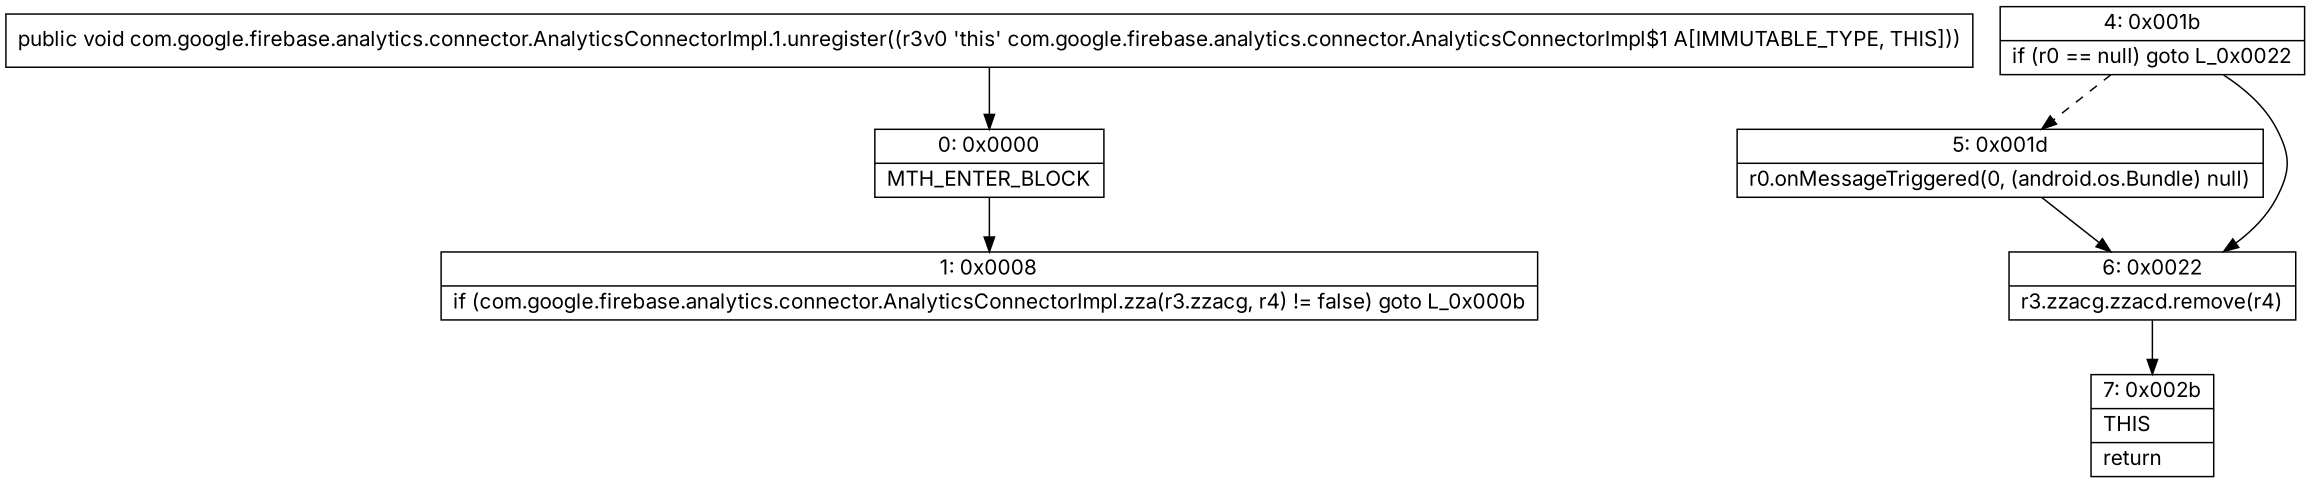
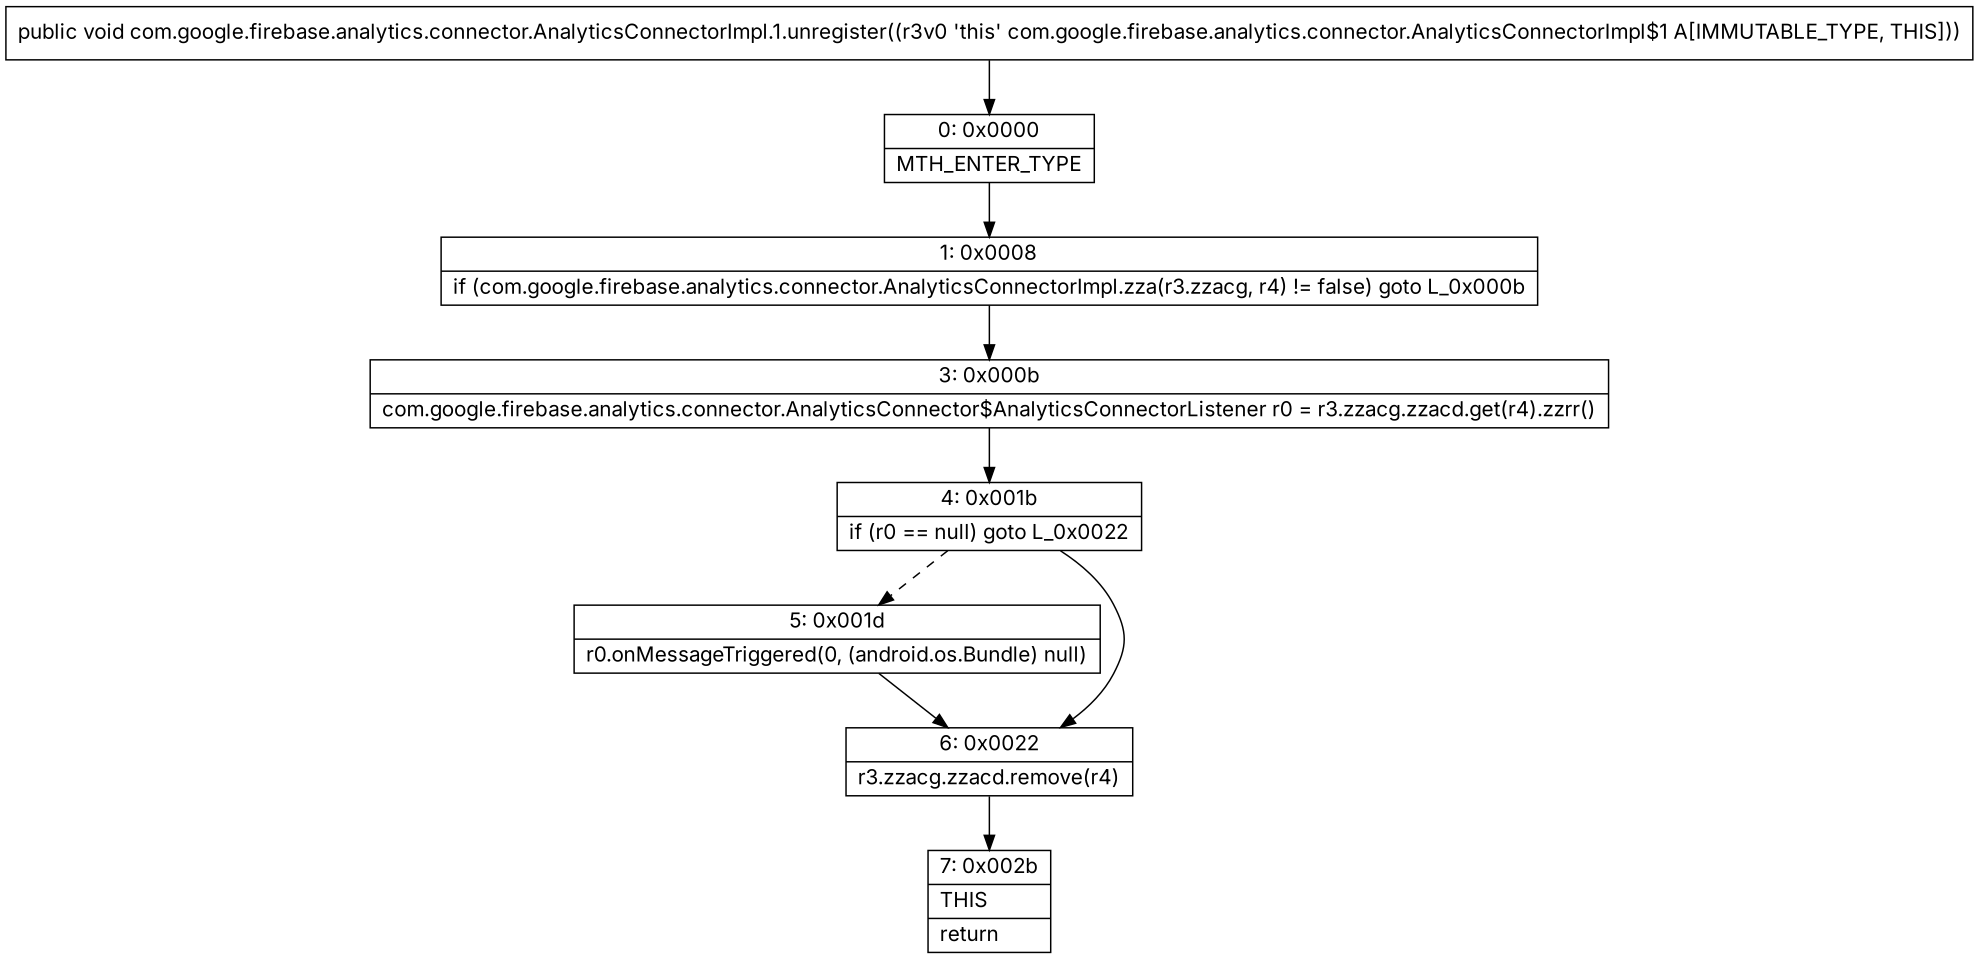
node "0: 0x0000": text "MTH_ENTER_BLOCK" -> "MTH_ENTER_TYPE"
node "3: 0x000b": added
